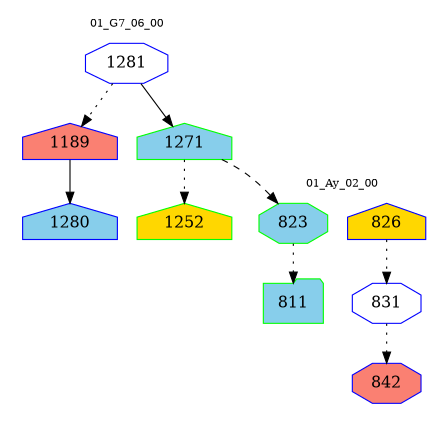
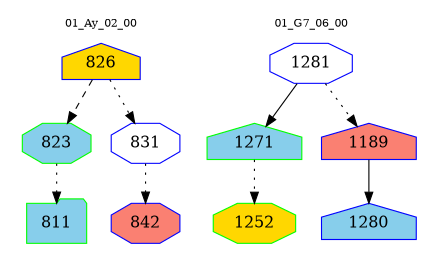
edge "1271" -> "823": now "826" -> "823"
node "1252": shape house -> octagon
